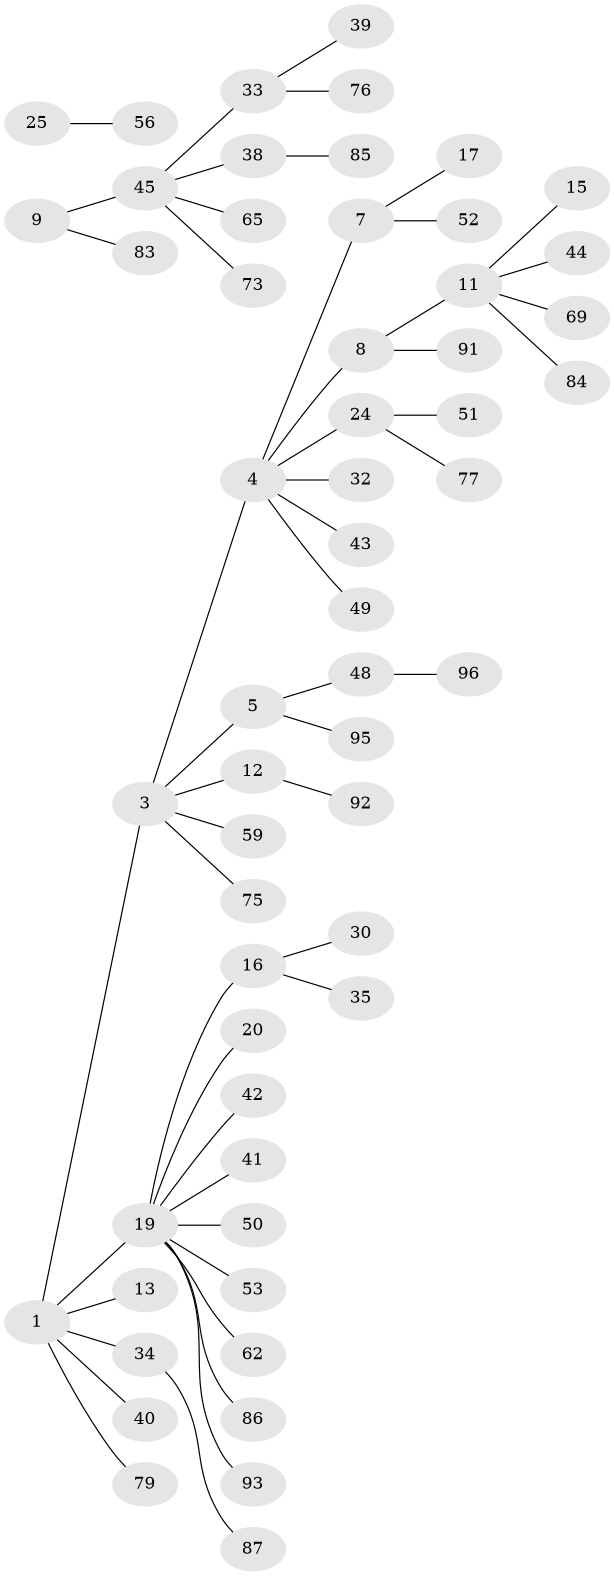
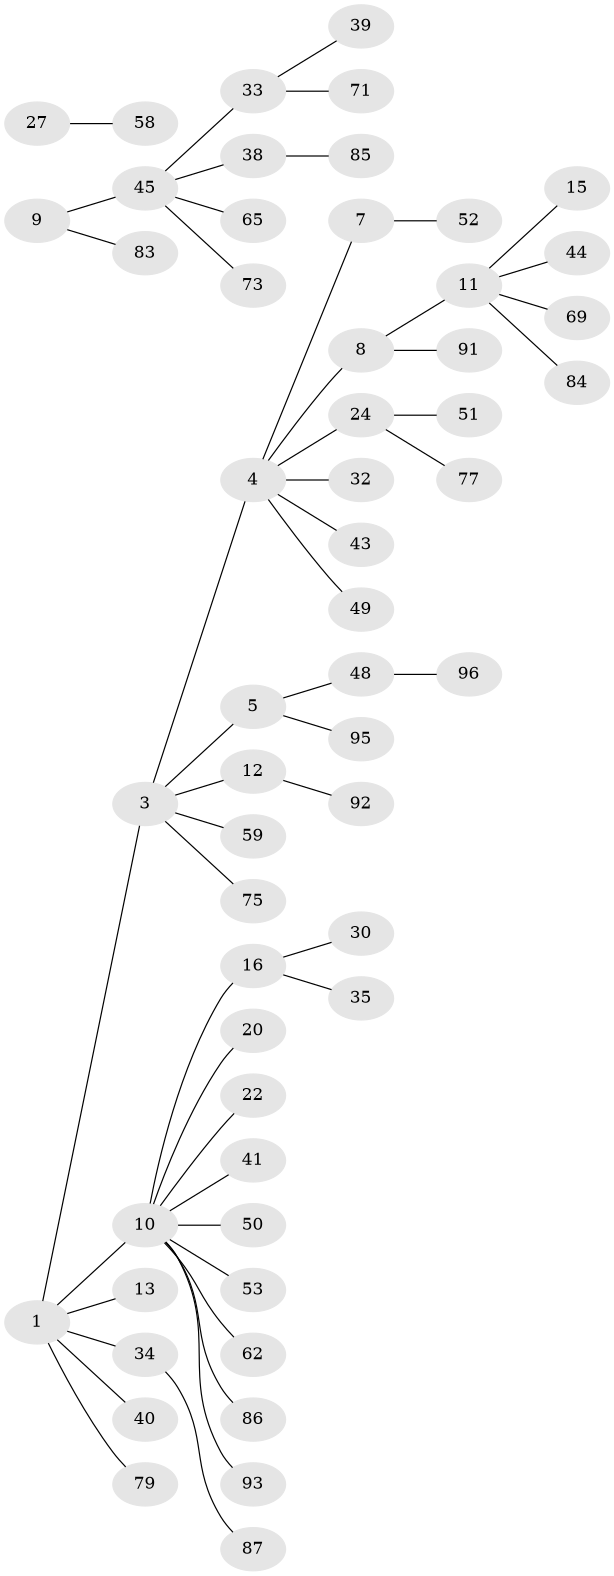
node "76": label "76" -> "71"
node "25": label "25" -> "27"
node "56": label "56" -> "58"
node "17": removed
node "42": label "42" -> "22"
node "19": label "19" -> "10"
